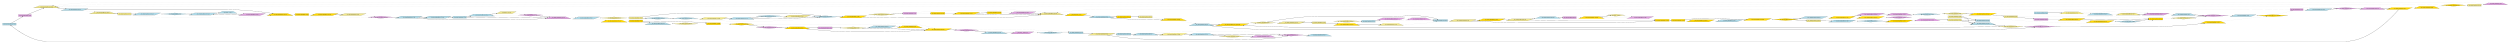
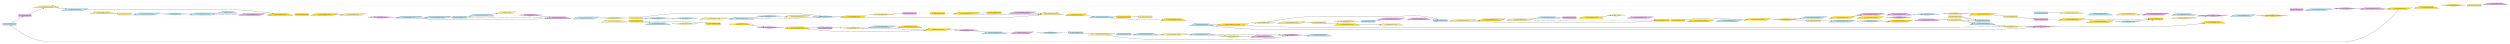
node "__bin_chunk_BasicBlock_57_Head": fillcolor gold -> khaki
